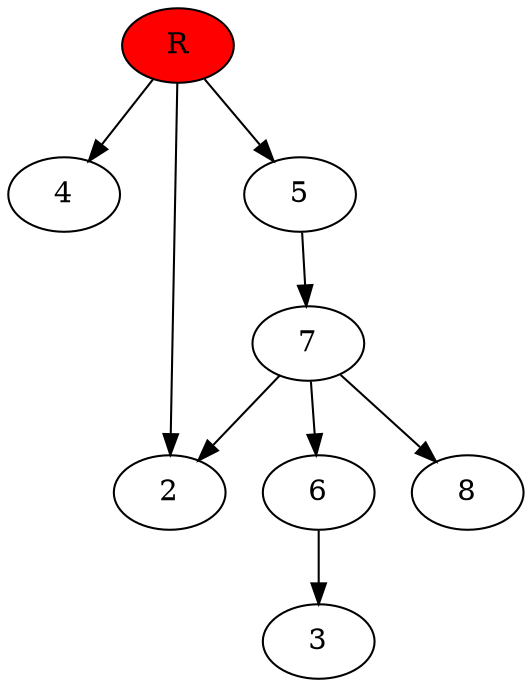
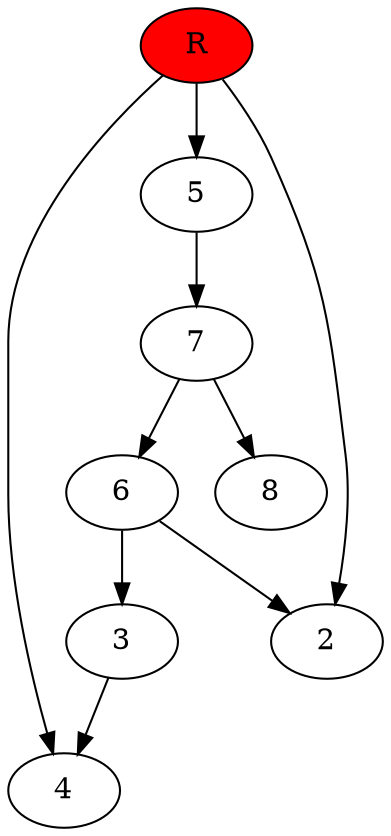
edge "7" -> "2": now "6" -> "2"
edge "3" -> "4": added
